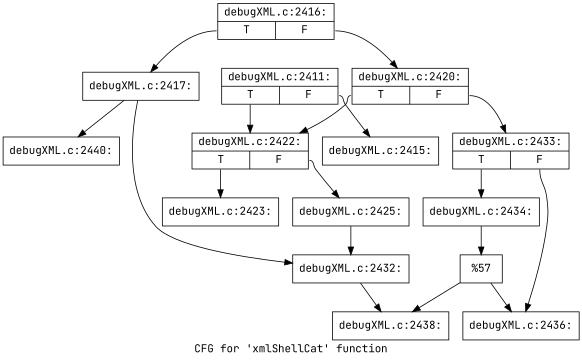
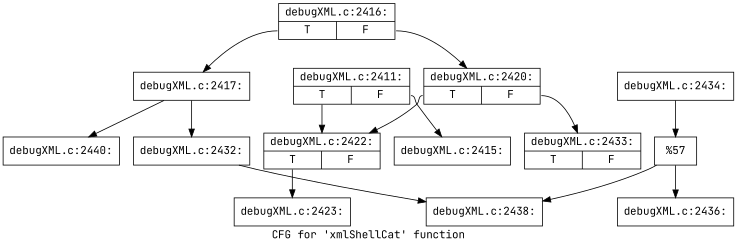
edge "debugXML.c:2433:" -> "debugXML.c:2434:": removed
node "debugXML.c:2425:": removed
edge "debugXML.c:2433:" -> "debugXML.c:2436:": removed
